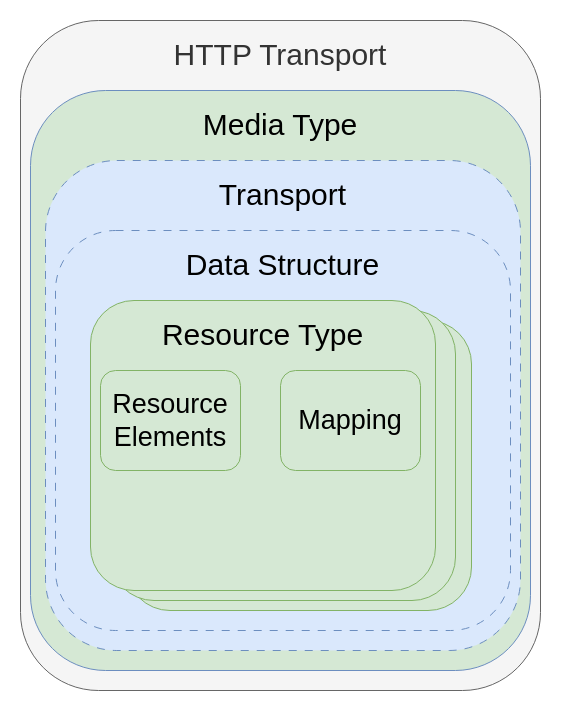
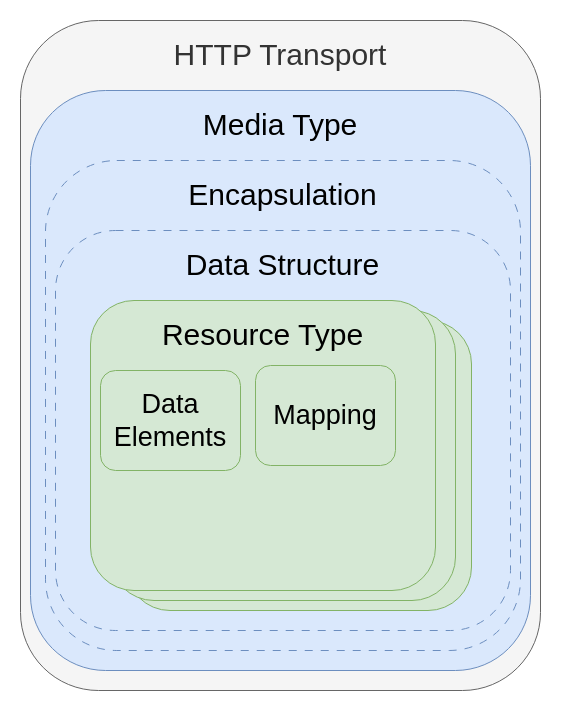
node "Media Type": fillcolor #d5e8d4 -> #dae8fc
node "Transport": label "Transport" -> "Encapsulation"
node "Resource Elements": label "Resource Elements" -> "Data Elements"
node "Mapping": moved (351, 421) -> (326, 416)
